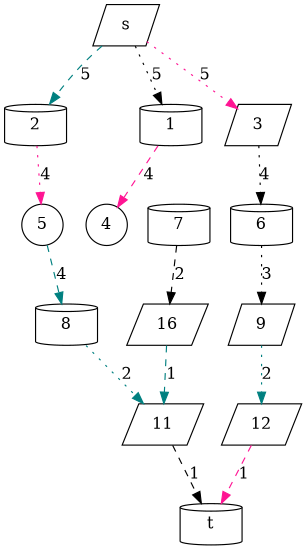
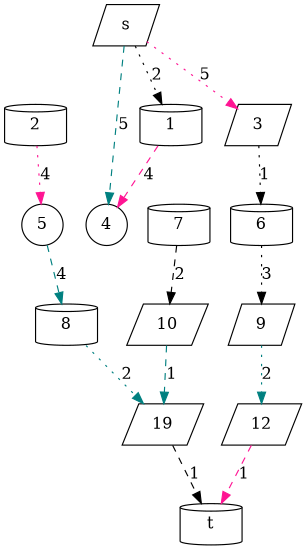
edge "s" -> "2": now "s" -> "4"
edge "s" -> "1": label "5" -> "2"
edge "3" -> "6": label "4" -> "1"
node "16": label "16" -> "10"
node "11": label "11" -> "19"
